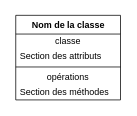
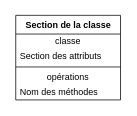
node "Nom de la classe": label "Nom de la classe" -> "Section de la classe"
node "Section des méthodes": label "Section des méthodes" -> "Nom des méthodes"
